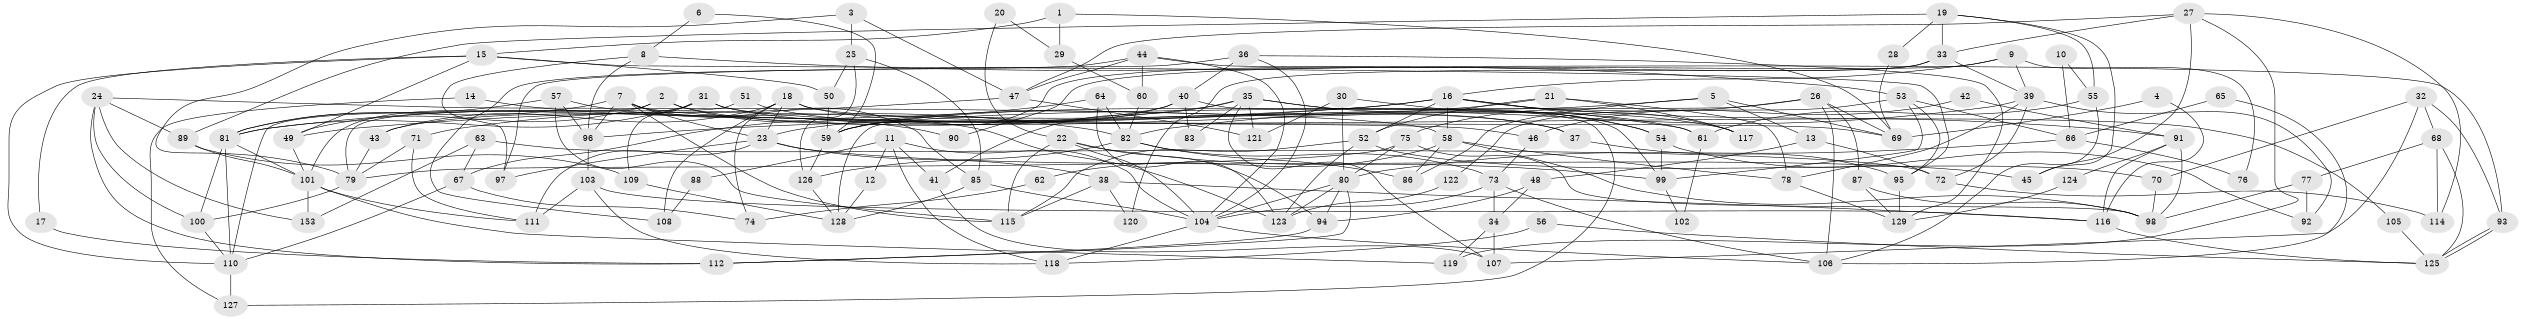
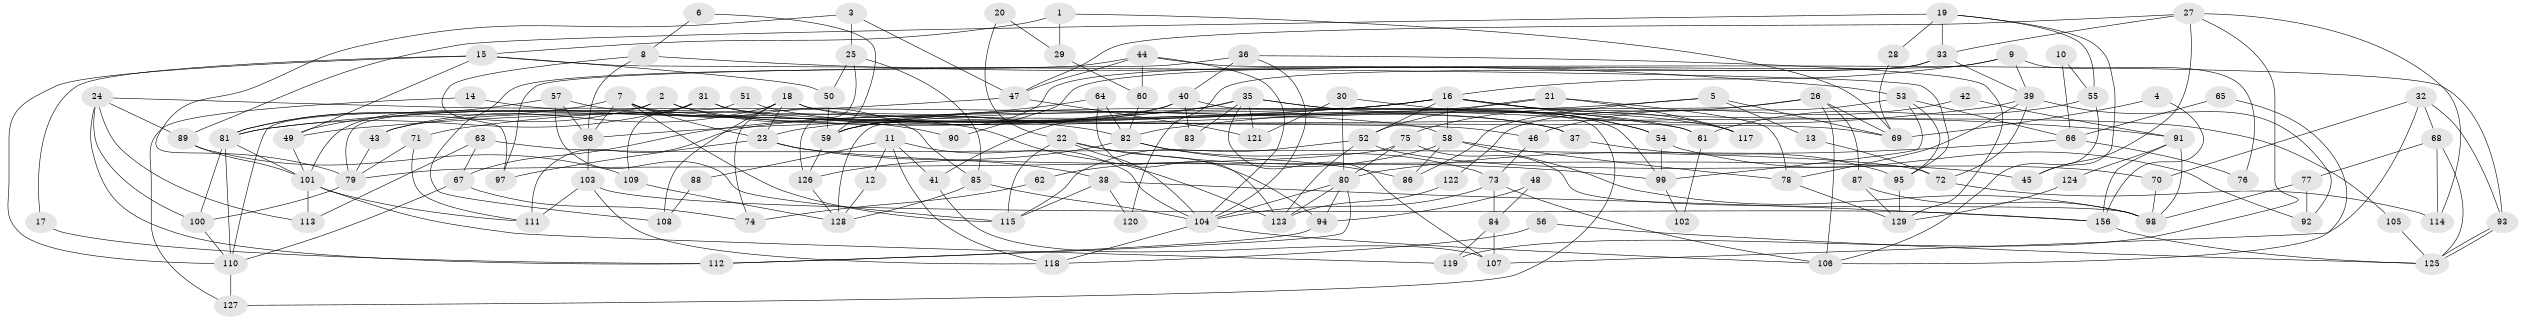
edge "23" -- "111": now "16" -- "111"
edge "13" -- "48": removed
node "153": label "153" -> "113"
node "34": label "34" -> "84"
node "116": label "116" -> "156"
